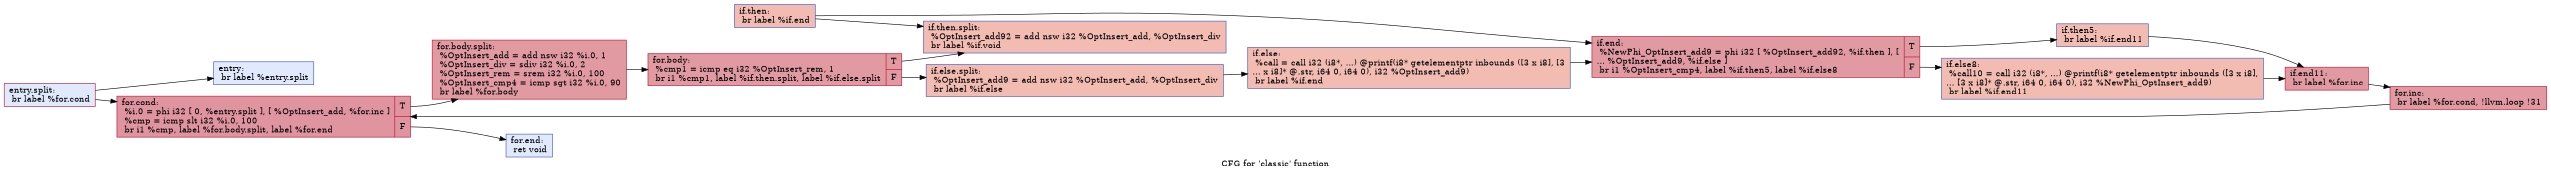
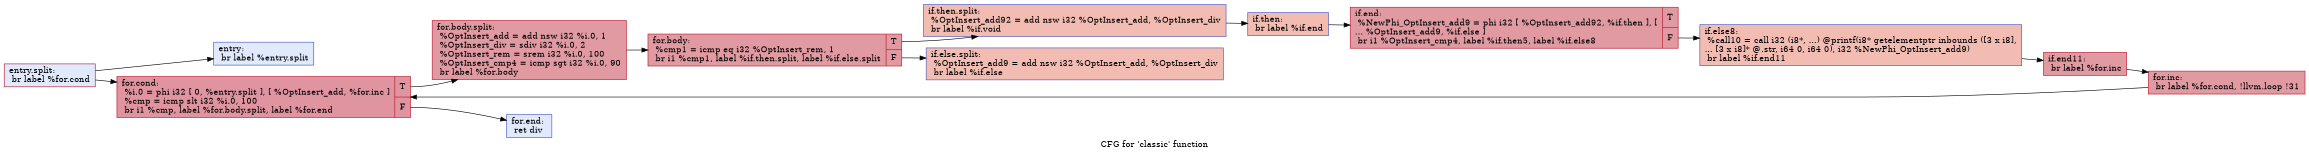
edge "if.then:" -> "if.then.split:": reversed
node "if.then5:": removed
node "if.else:": removed
node "for.end:": text "ret void" -> "ret div"
